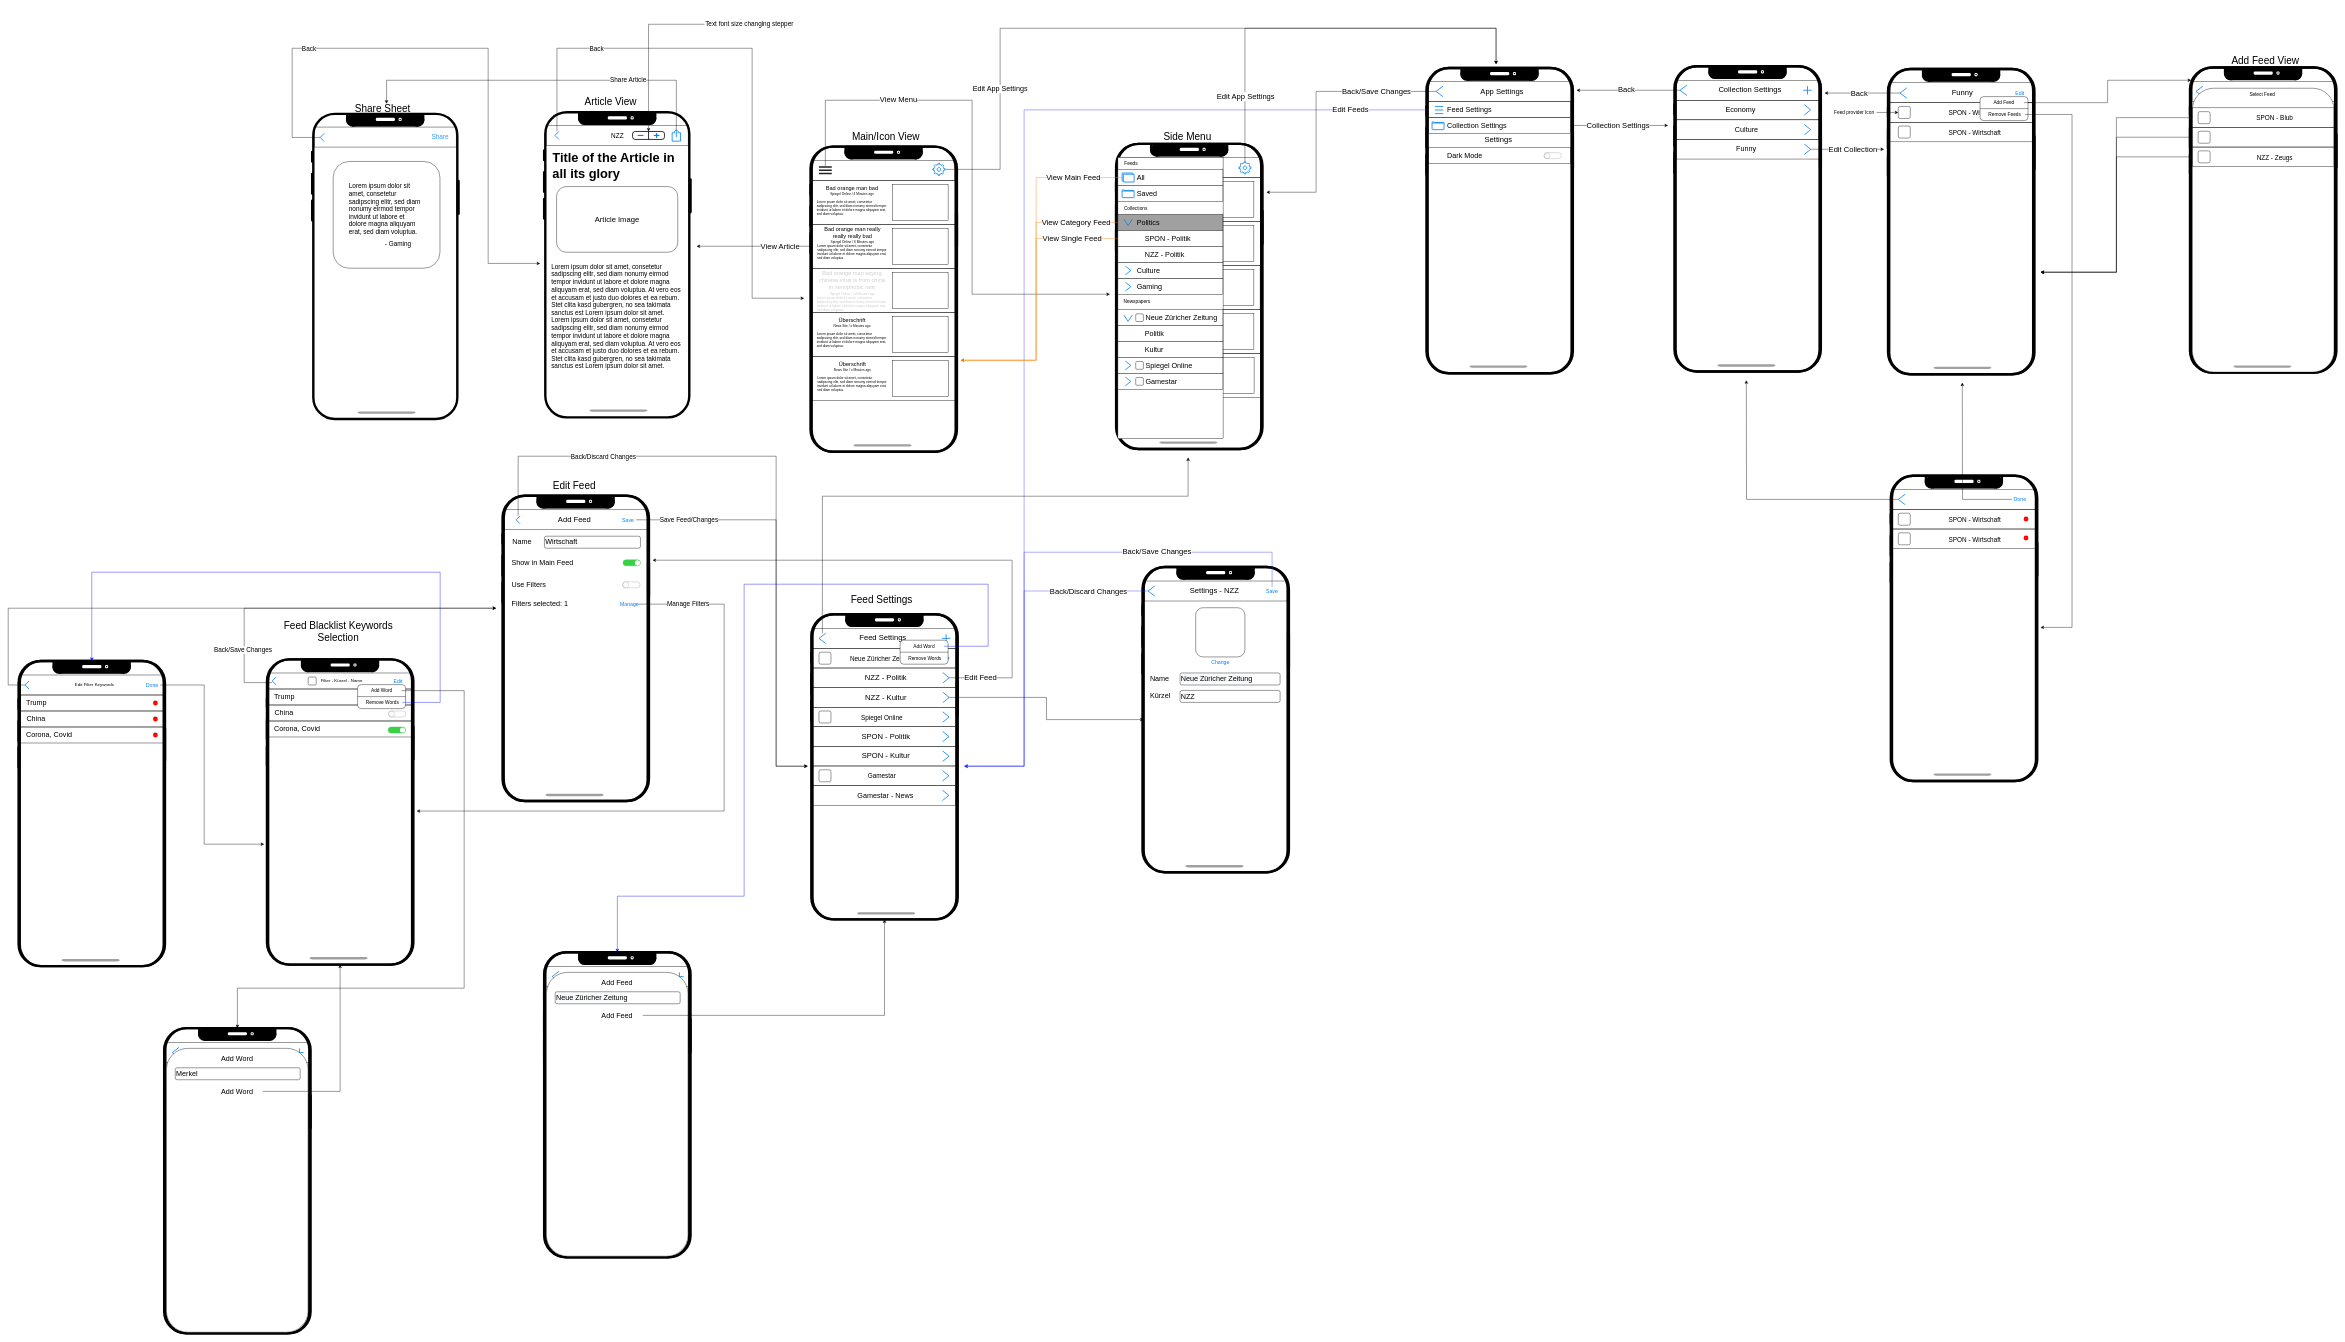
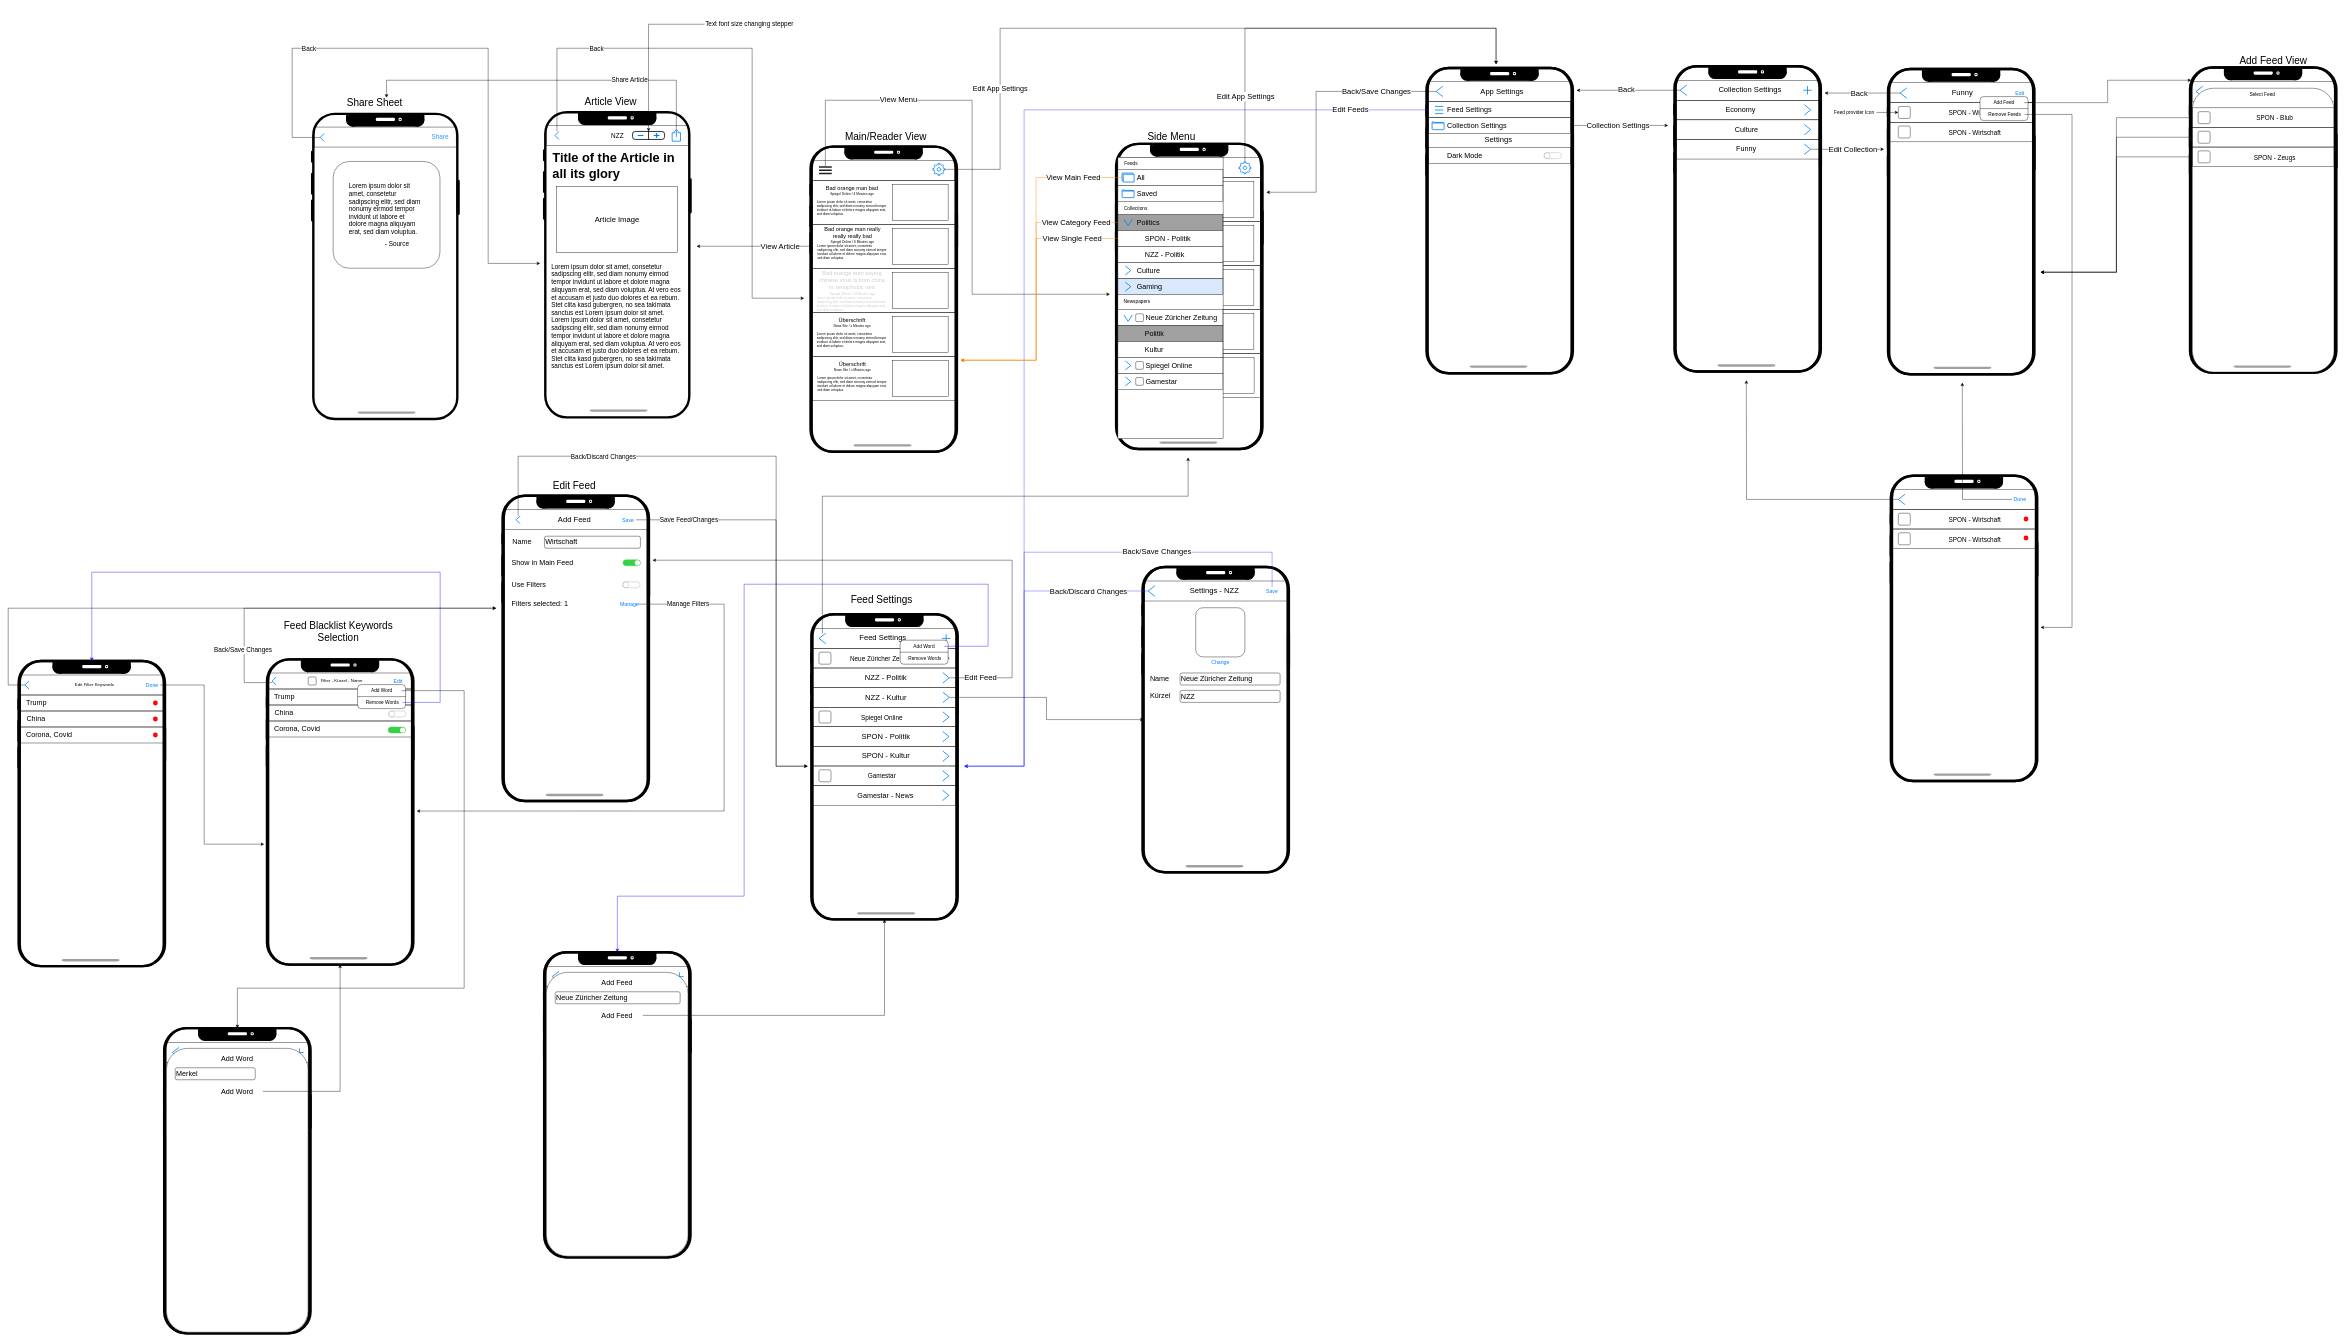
node "Add Feed View": moved (2266, 60) -> (2274, 60)
node "Share Sheet": moved (383, 108) -> (375, 102)
node "Main/Icon View": label "Main/Icon View" -> "Main/Reader View"
node "Side Menu": moved (1187, 136) -> (1171, 136)
node "NZZ - Zeugs": label "NZZ - Zeugs" -> "SPON - Zeugs"
node "Article Image": shape rounded rectangle -> rectangle
node "- Gaming": label "- Gaming" -> "- Source"
node "Gaming": fillcolor #ffffff -> #dae8fc
node "Politik": fillcolor #ffffff -> #a0a0a0
node "Merkel": size 125x12 -> 80x12
